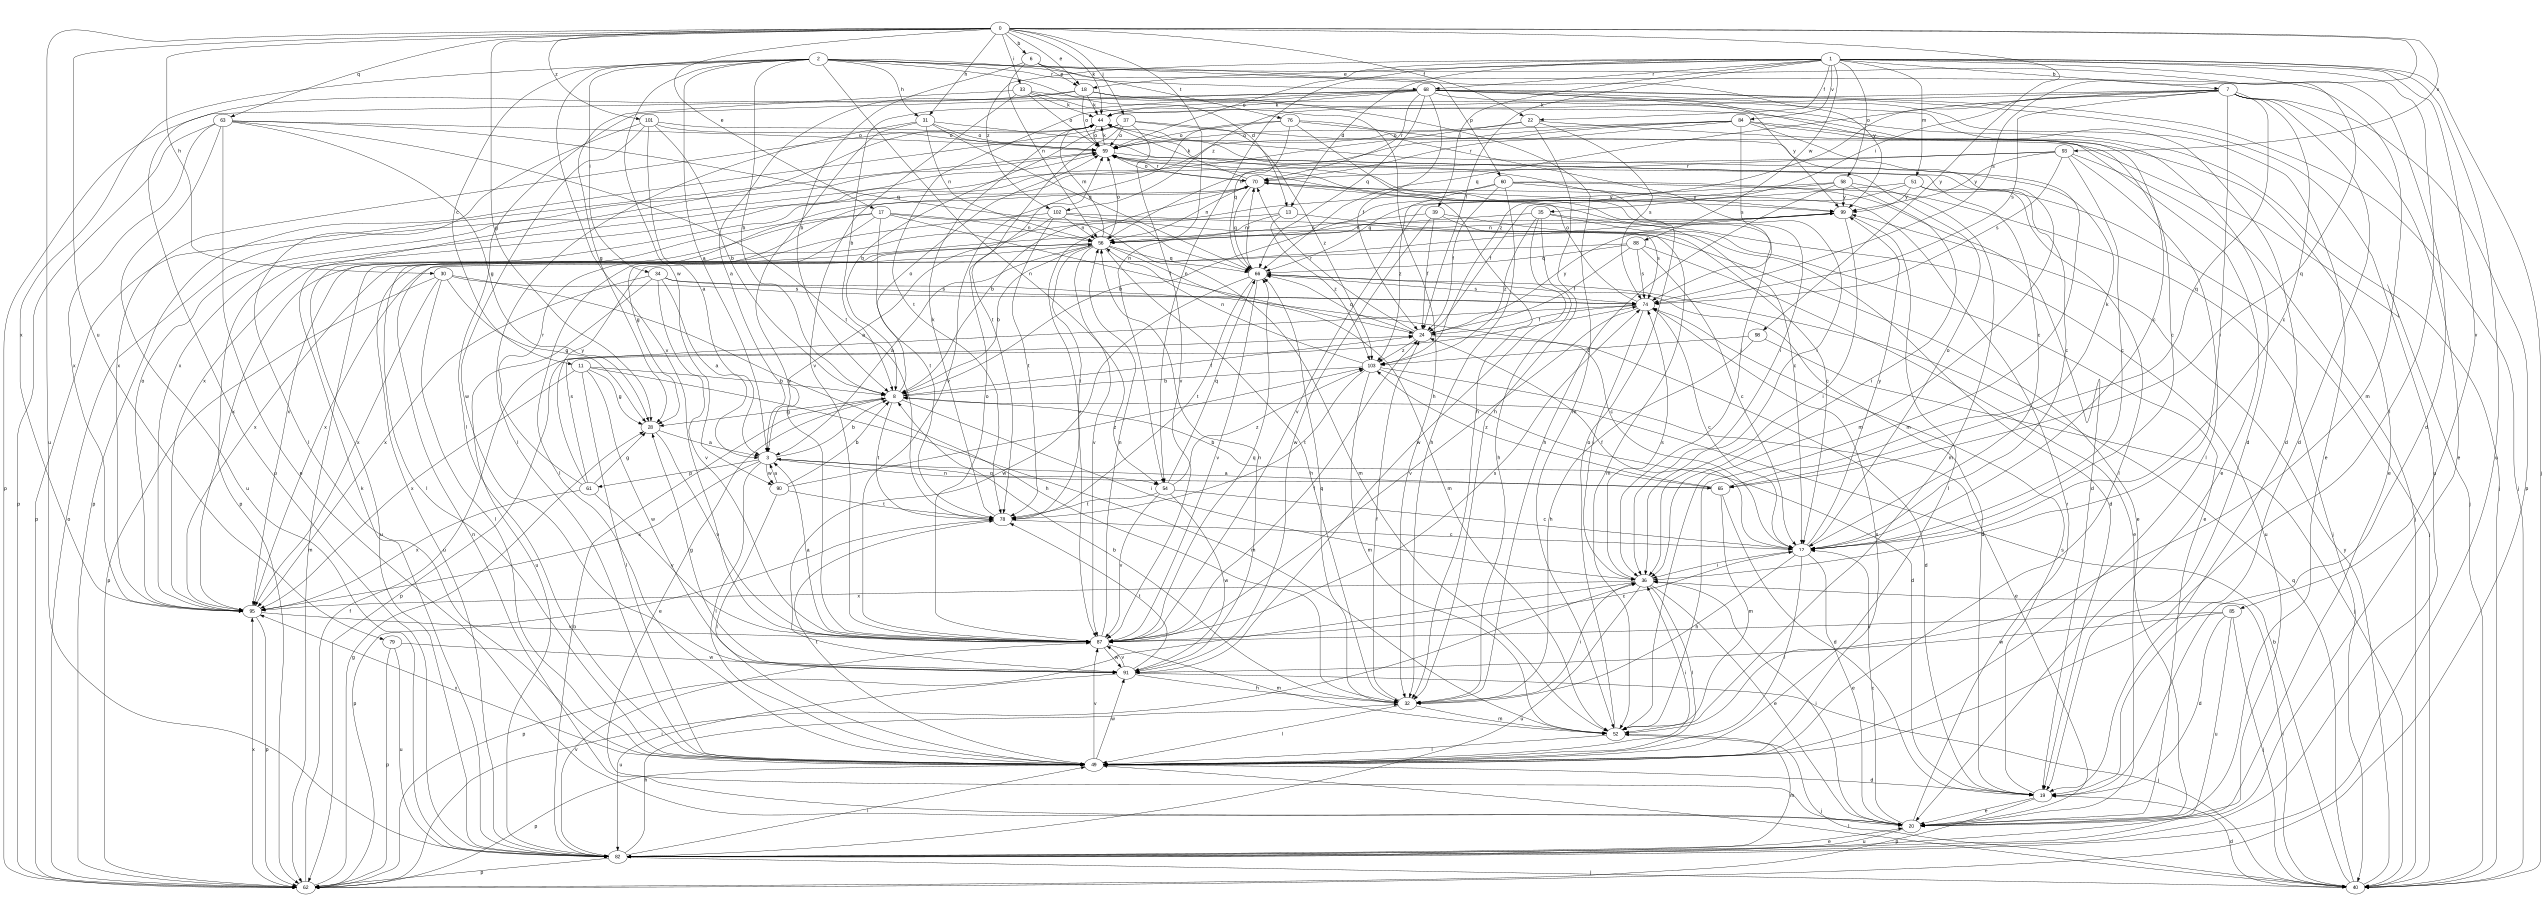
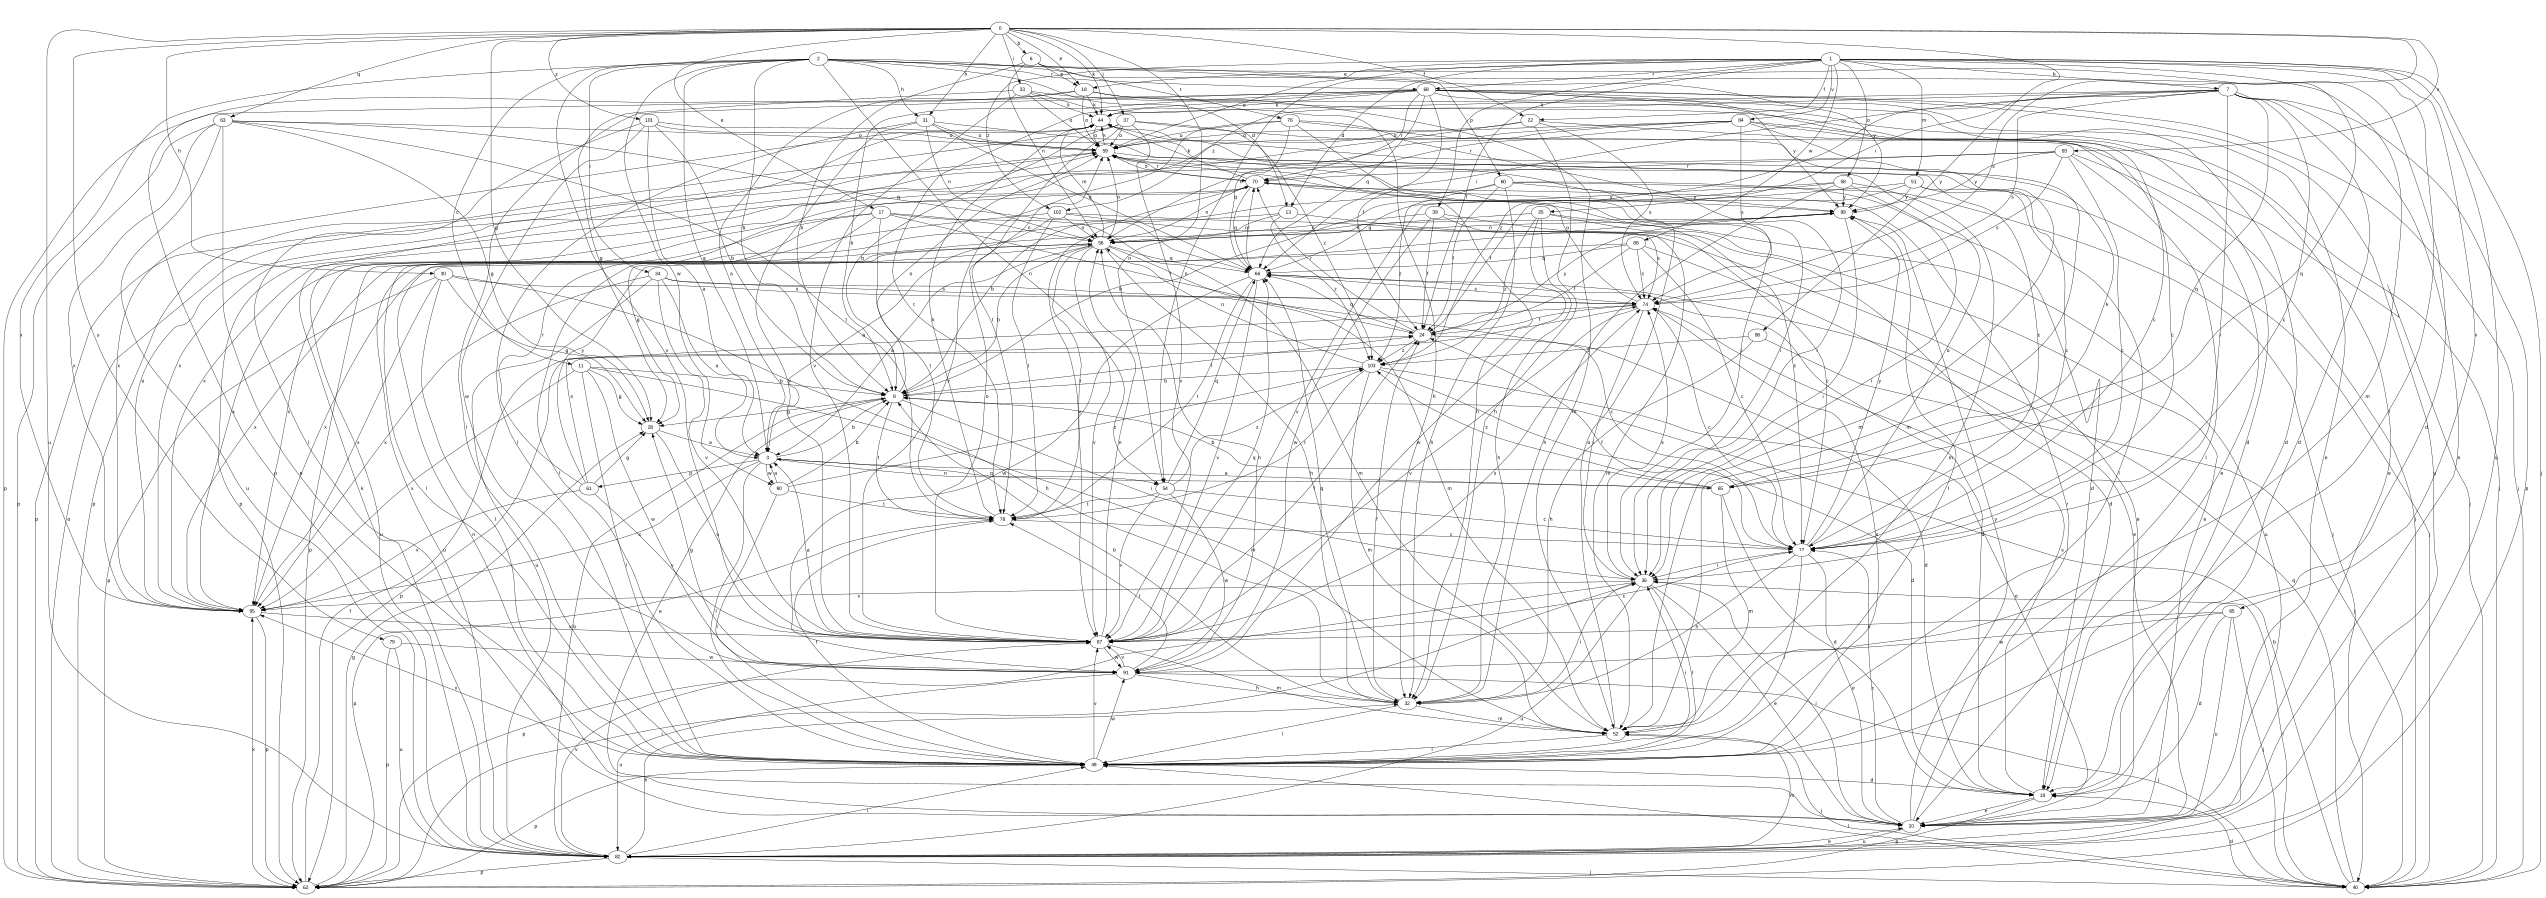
edge "7" -> "66": label "q" -> "i"
edge "40" -> "99": now "20" -> "99"
edge "99" -> "62": label "m" -> "p"
